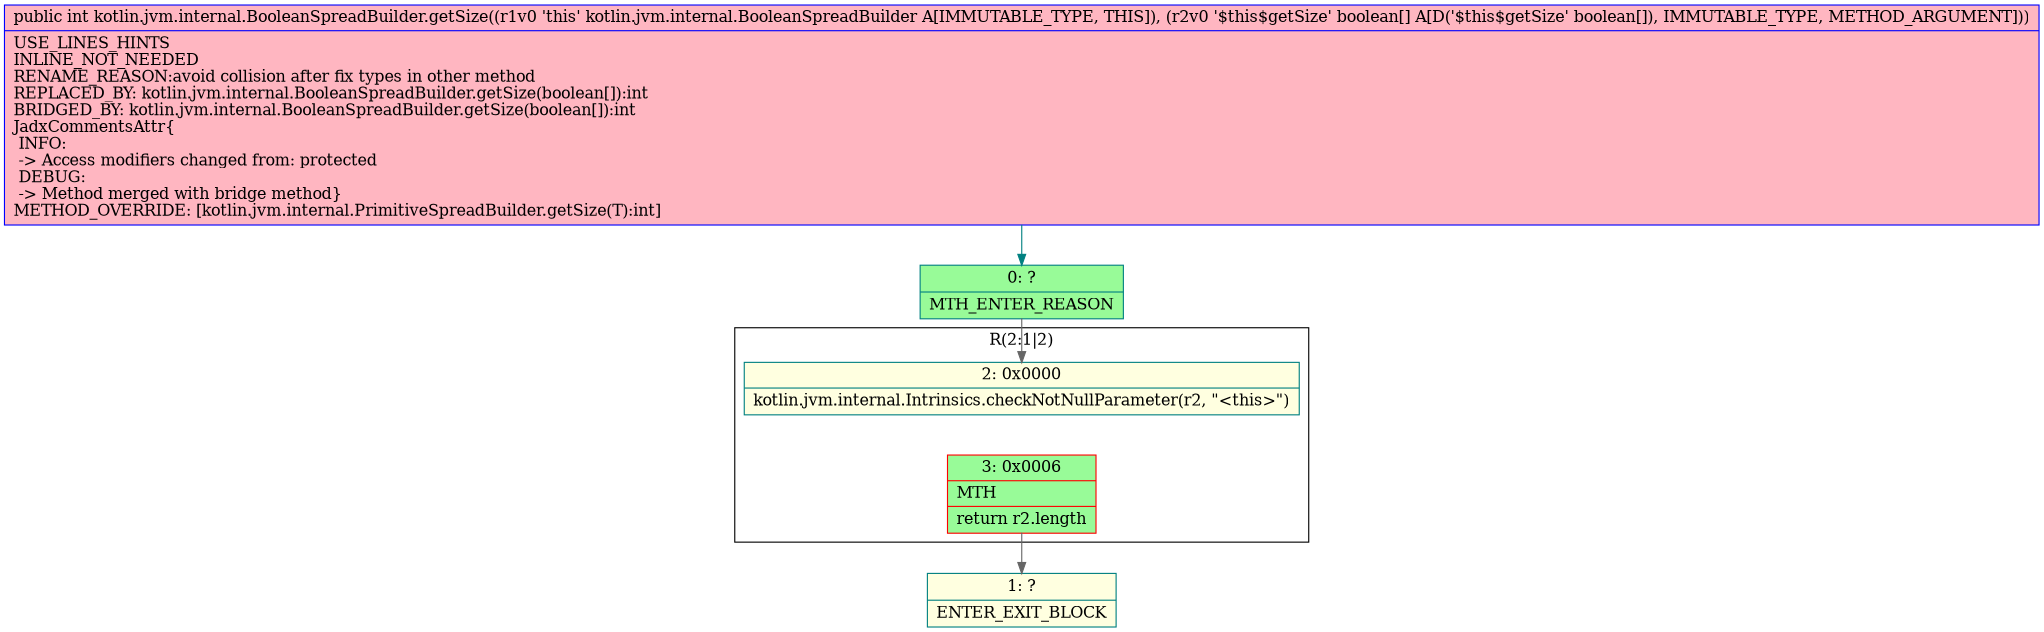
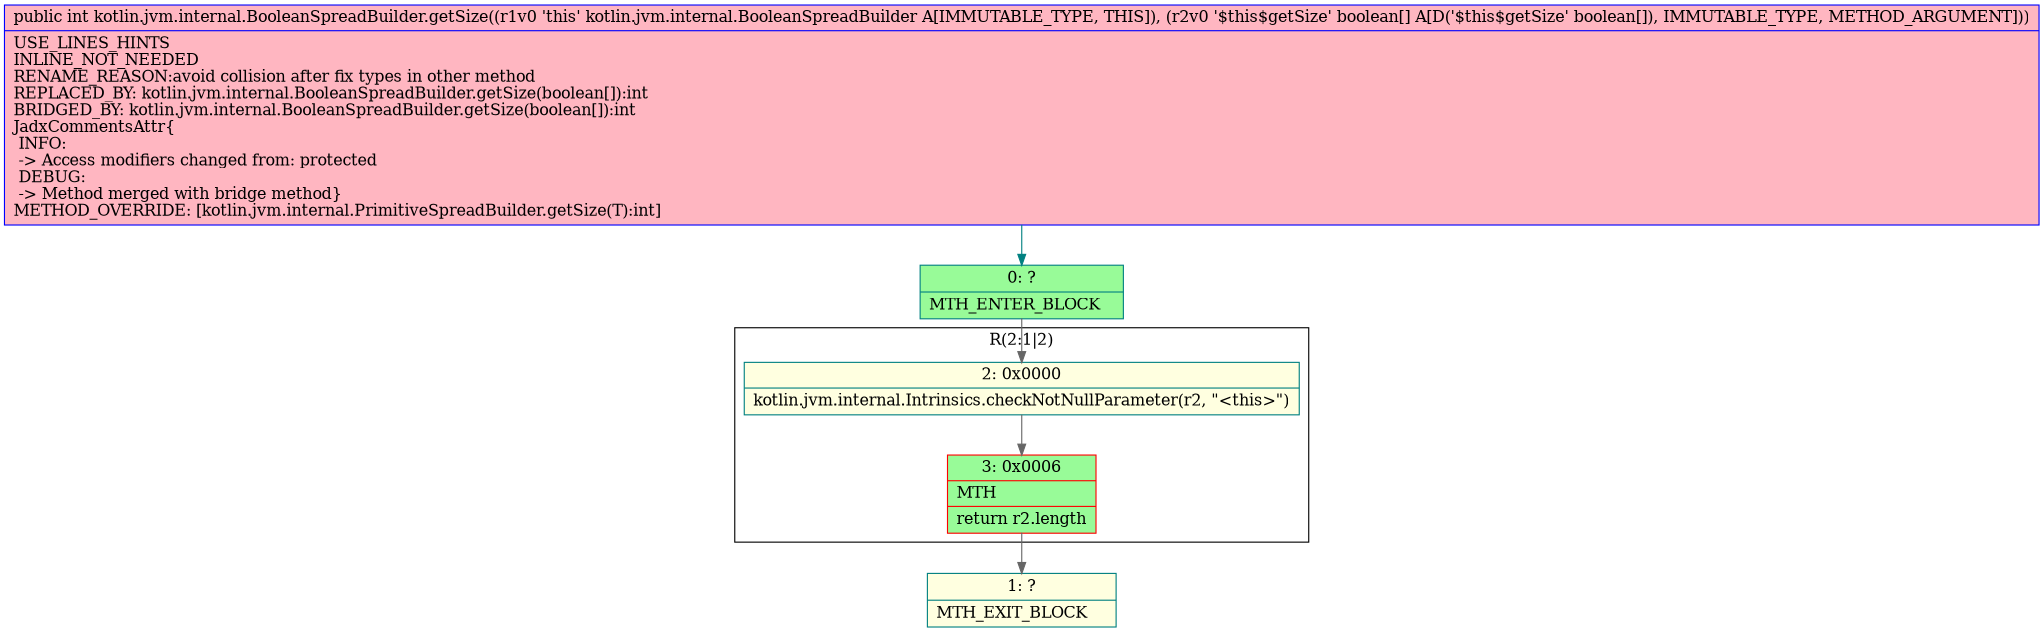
node "0: ?": text "MTH_ENTER_REASON" -> "MTH_ENTER_BLOCK"
edge "2: 0x0000" -> "3: 0x0006": added
node "1: ?": text "ENTER_EXIT_BLOCK" -> "MTH_EXIT_BLOCK"
